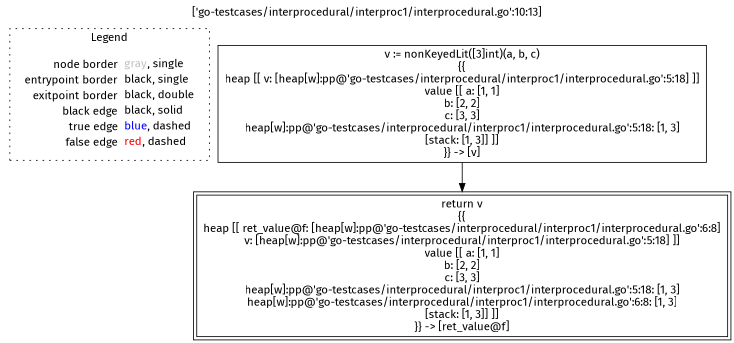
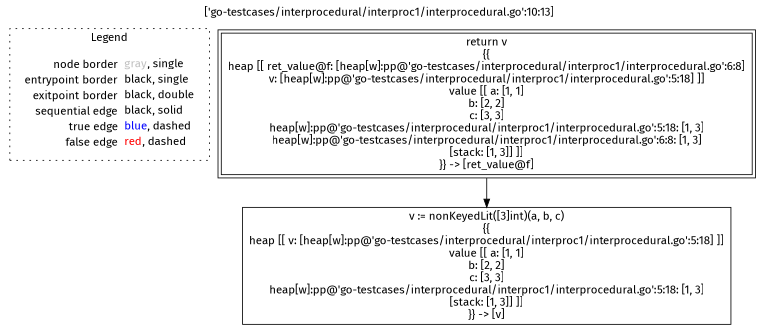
node "node border": text "black edge" -> "sequential edge"
edge "v := nonKeyedLit([3]int)(a, b, c)" -> "return v": reversed
